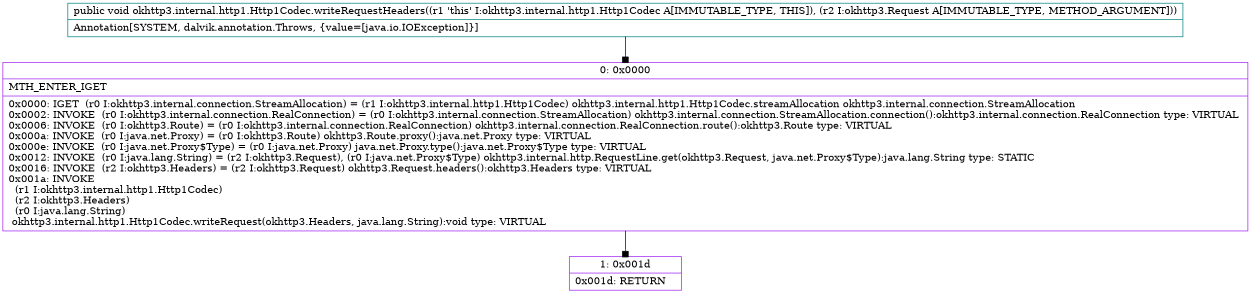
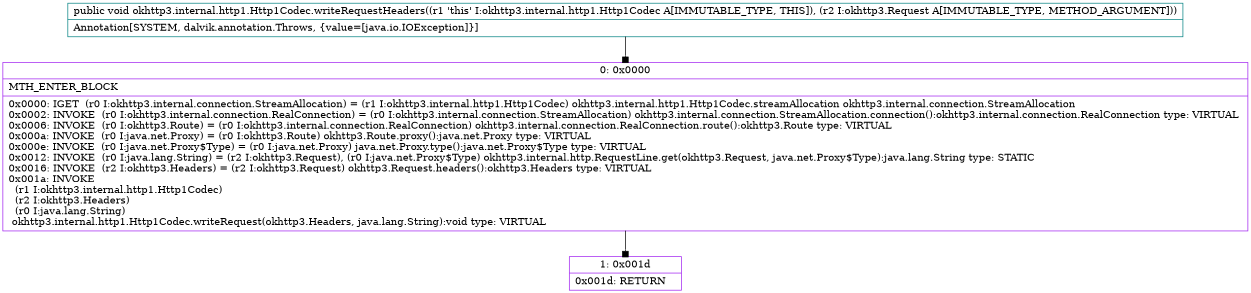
node "0: 0x0000": text "MTH_ENTER_IGET" -> "MTH_ENTER_BLOCK"
